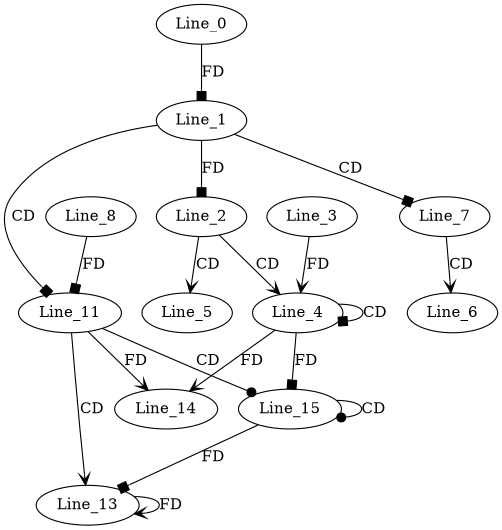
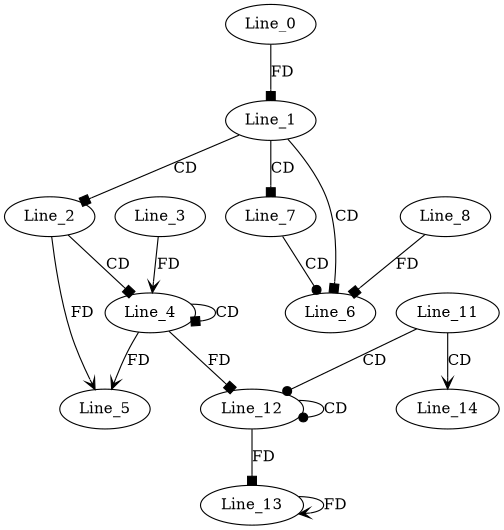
edge "Line_1" -> "Line_2": label "FD" -> "CD"
edge "Line_1" -> "Line_11": now "Line_1" -> "Line_6"
edge "Line_8" -> "Line_11": now "Line_8" -> "Line_6"
edge "Line_7" -> "Line_6": arrowhead vee -> dot
edge "Line_2" -> "Line_4": arrowhead vee -> box
edge "Line_2" -> "Line_5": label "CD" -> "FD"
edge "Line_4" -> "Line_14": now "Line_4" -> "Line_5"
edge "Line_11" -> "Line_14": label "FD" -> "CD"
edge "Line_11" -> "Line_13": removed, label "CD"
node "Line_15": label "Line_15" -> "Line_12"
